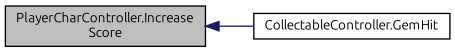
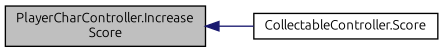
node "CollectableController.GemHit": label "CollectableController.GemHit" -> "CollectableController.Score"
